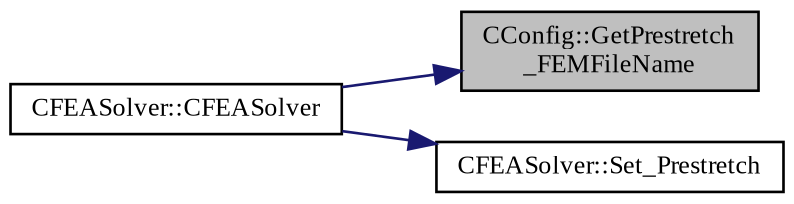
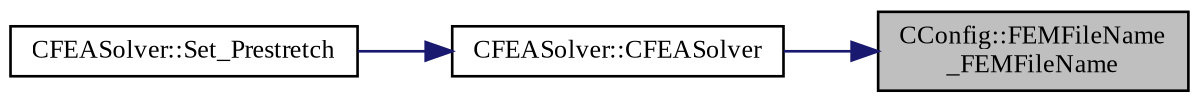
node "CConfig::GetPrestretch _FEMFileName": label "CConfig::GetPrestretch _FEMFileName" -> "CConfig::FEMFileName _FEMFileName"
edge "CFEASolver::CFEASolver" -> "CFEASolver::Set_Prestretch": reversed
